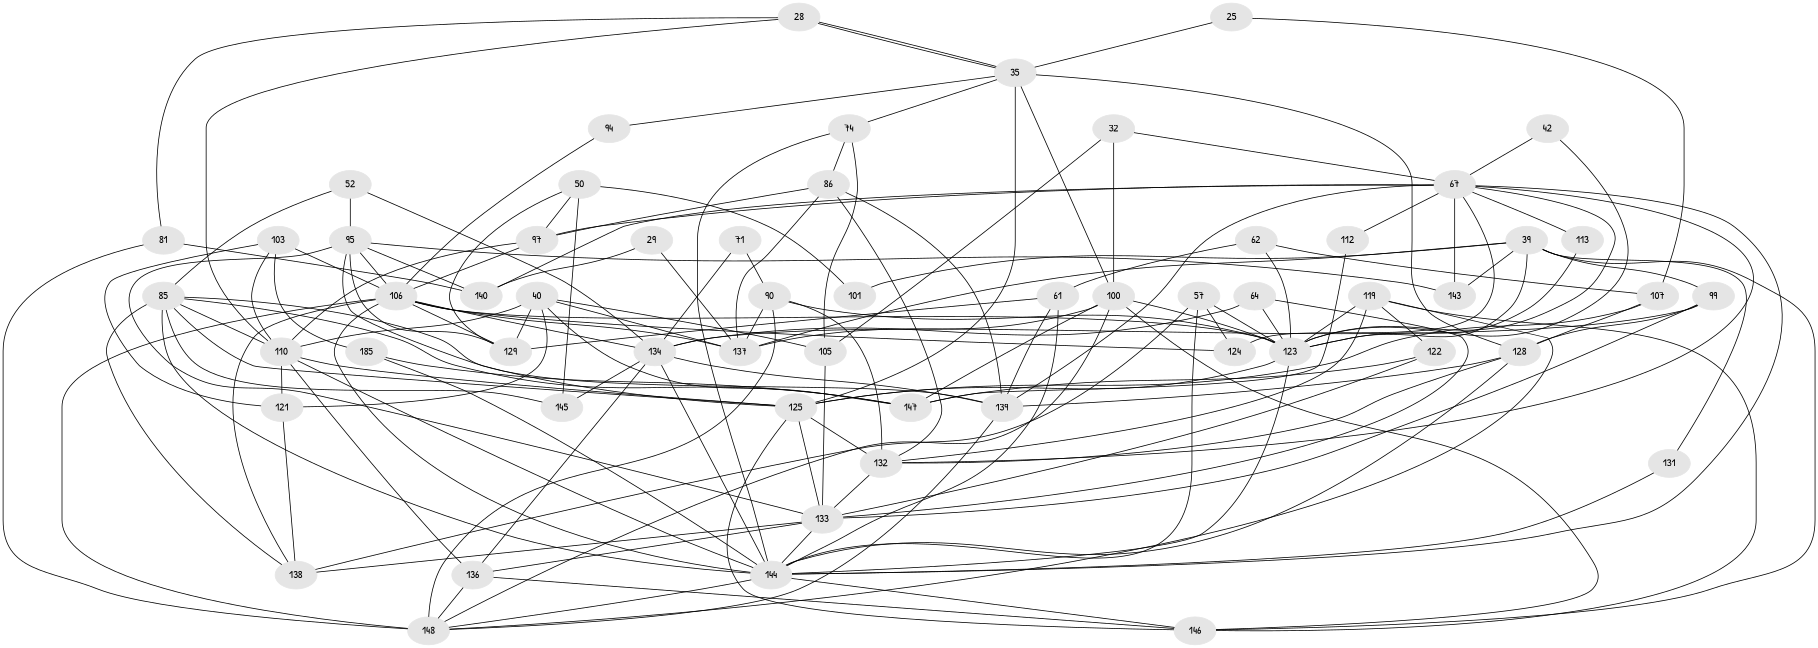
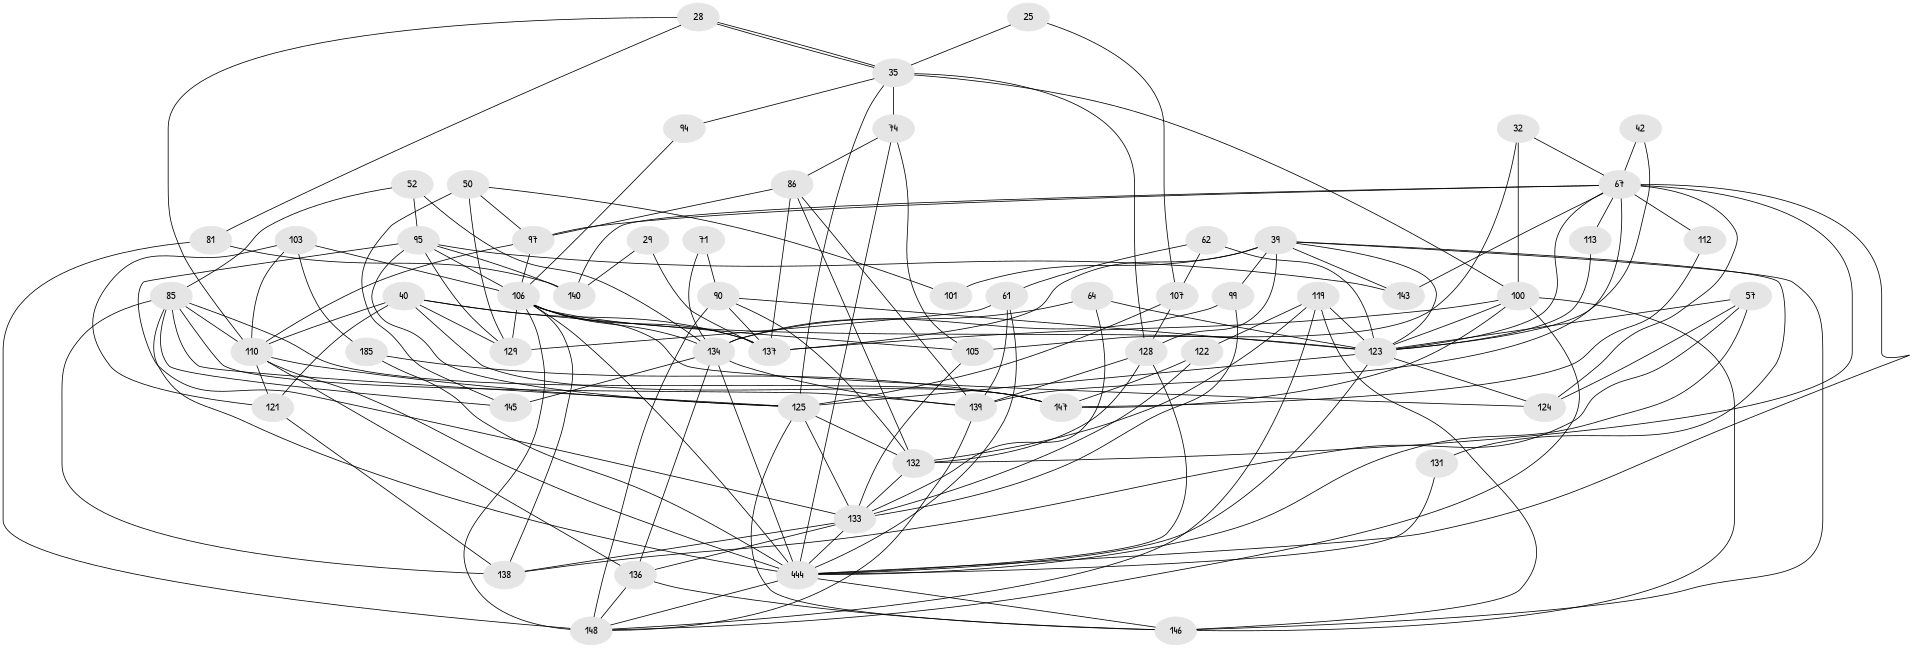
edge "99" -- "128": now "39" -- "128"
edge "123" -- "124": added
node "144": label "144" -> "444"
